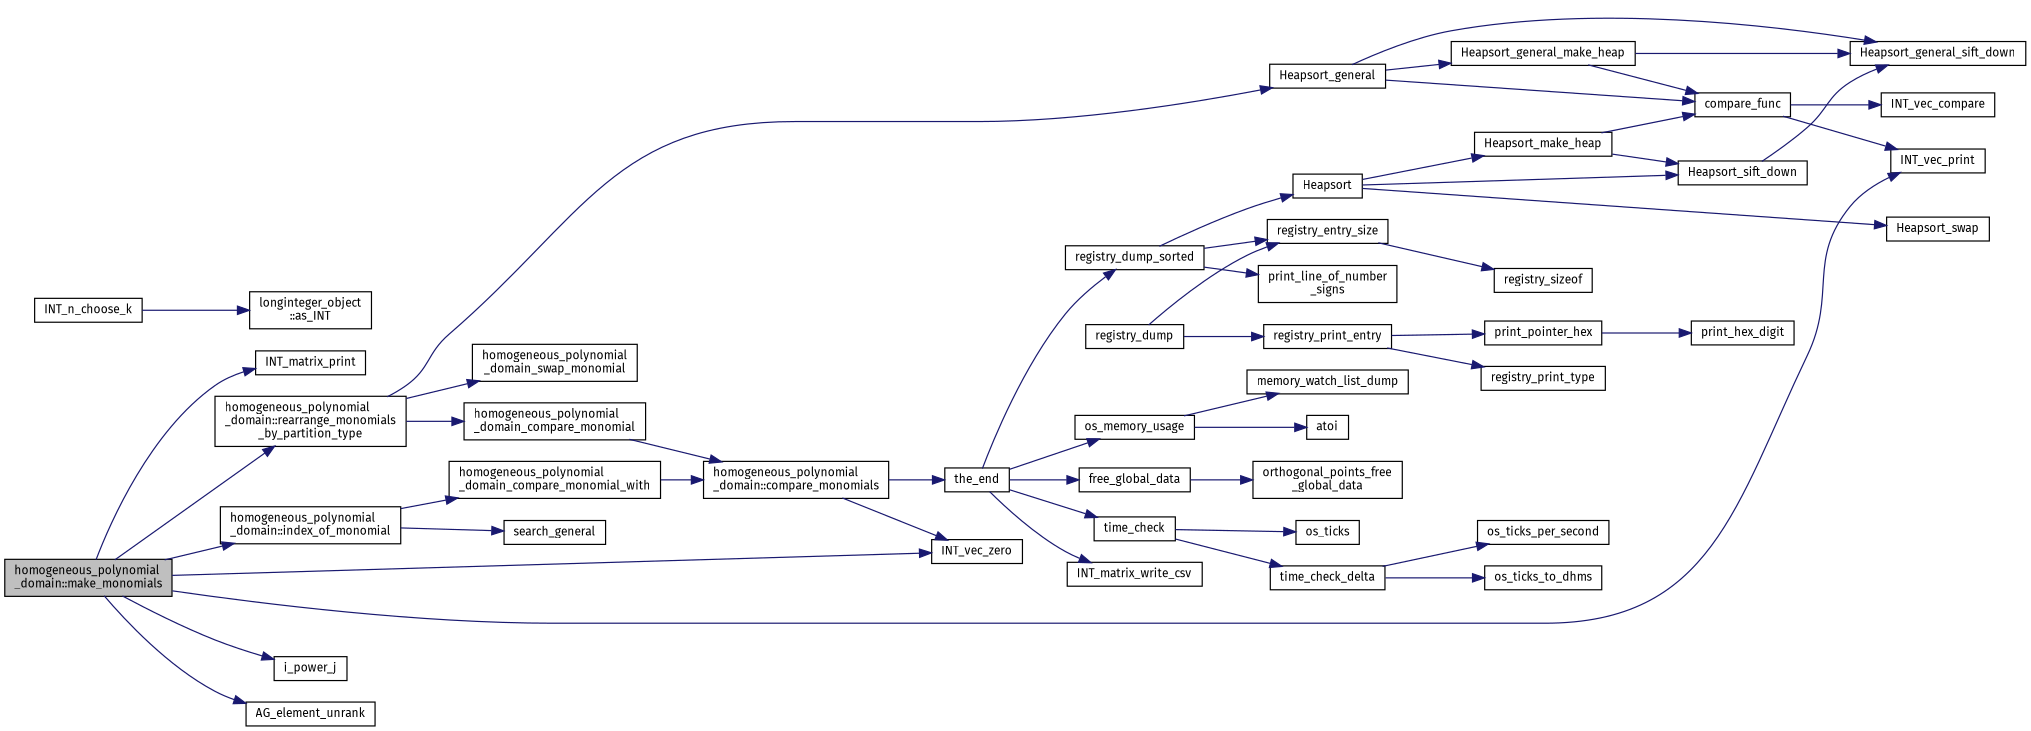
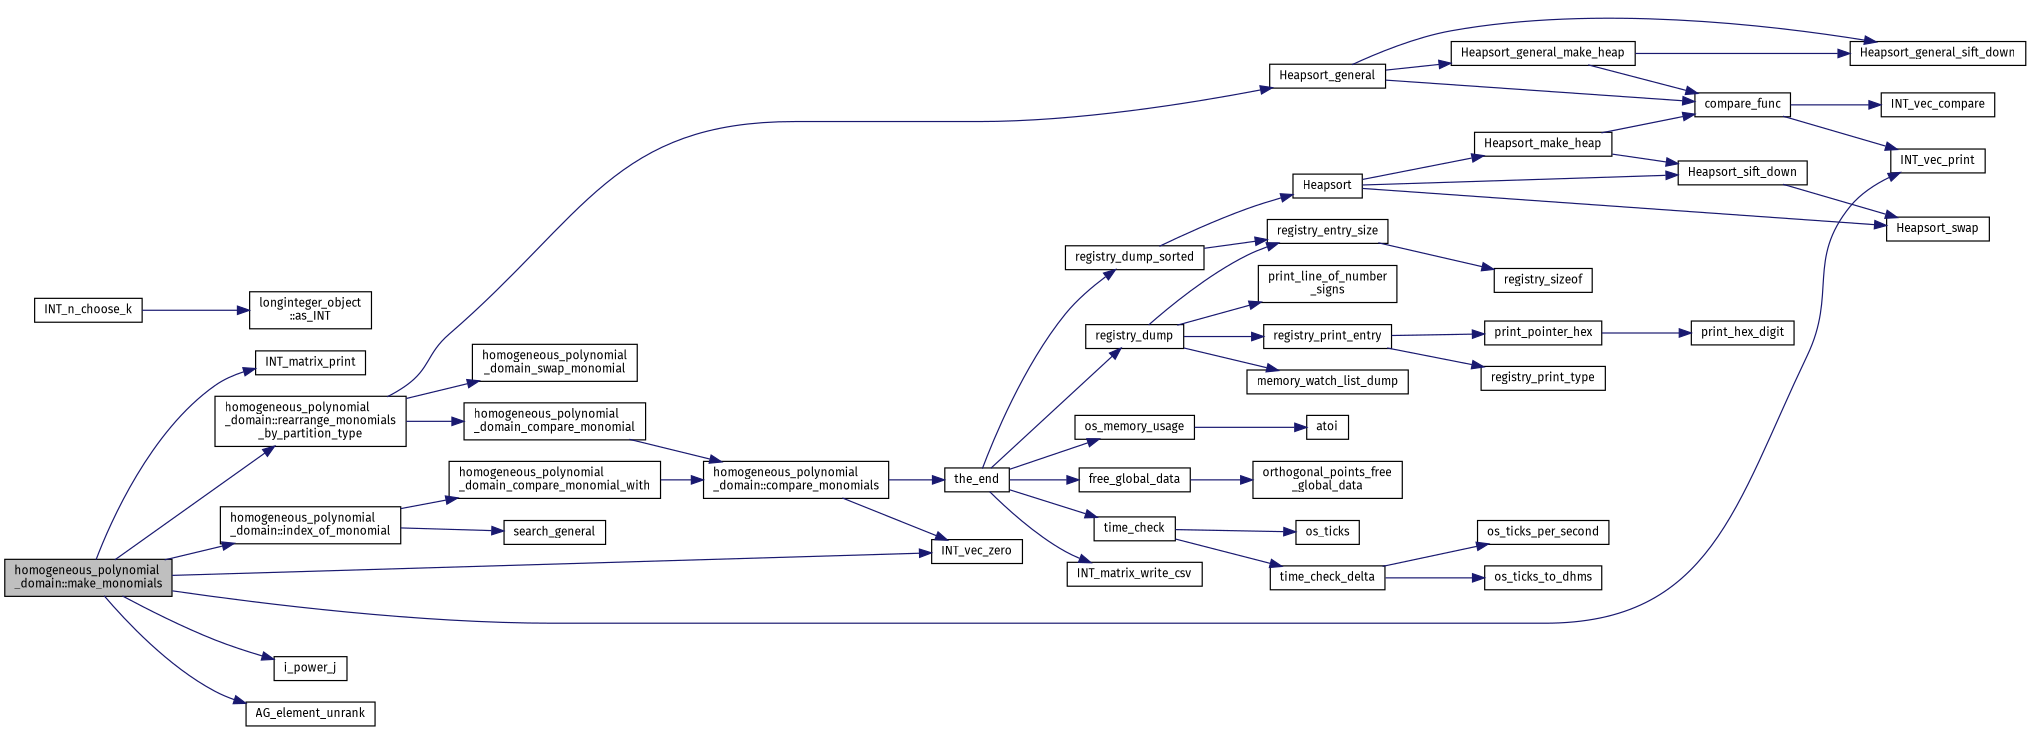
edge "Heapsort_sift_down" -> "Heapsort_general_sift_down": now "Heapsort_sift_down" -> "Heapsort_swap"
edge "registry_dump_sorted" -> "print_line_of_number _signs": now "registry_dump" -> "print_line_of_number _signs"
edge "os_memory_usage" -> "memory_watch_list_dump": now "registry_dump" -> "memory_watch_list_dump"
edge "the_end" -> "registry_dump": added
